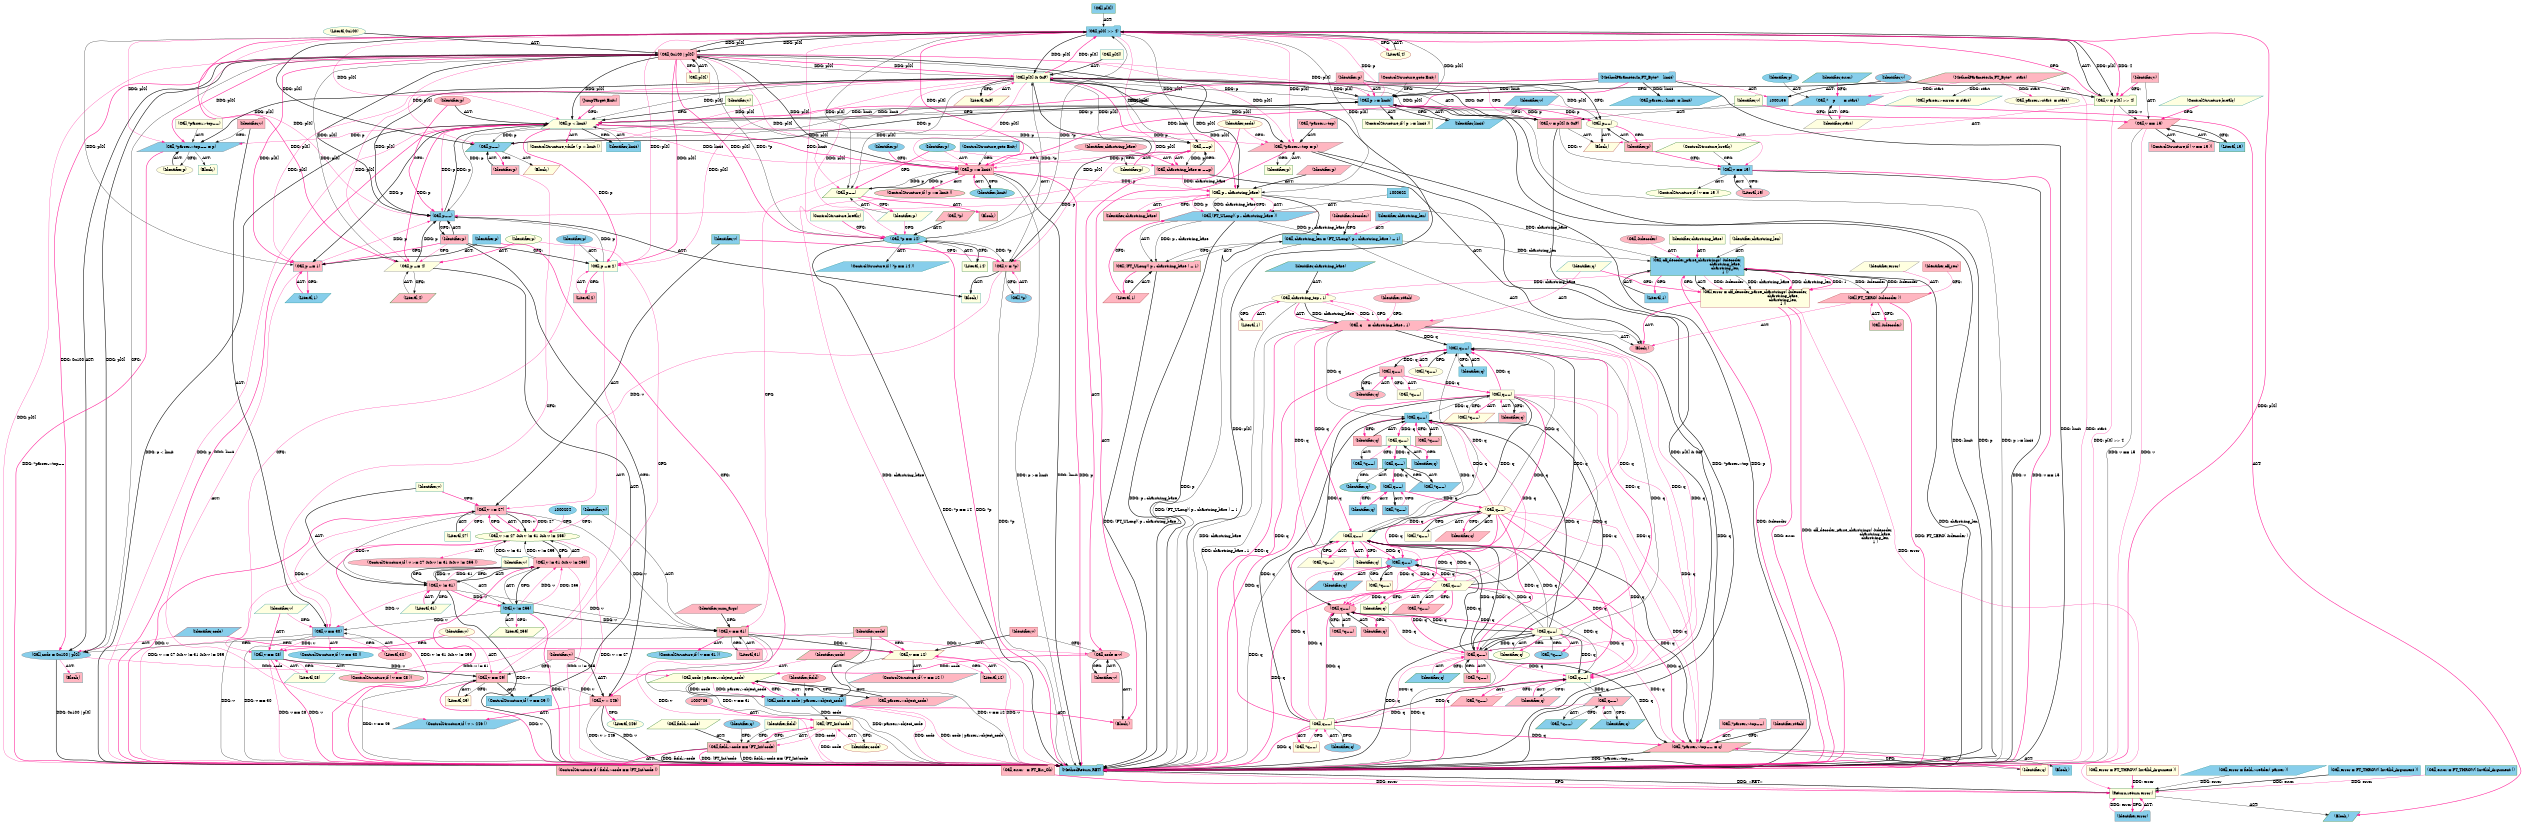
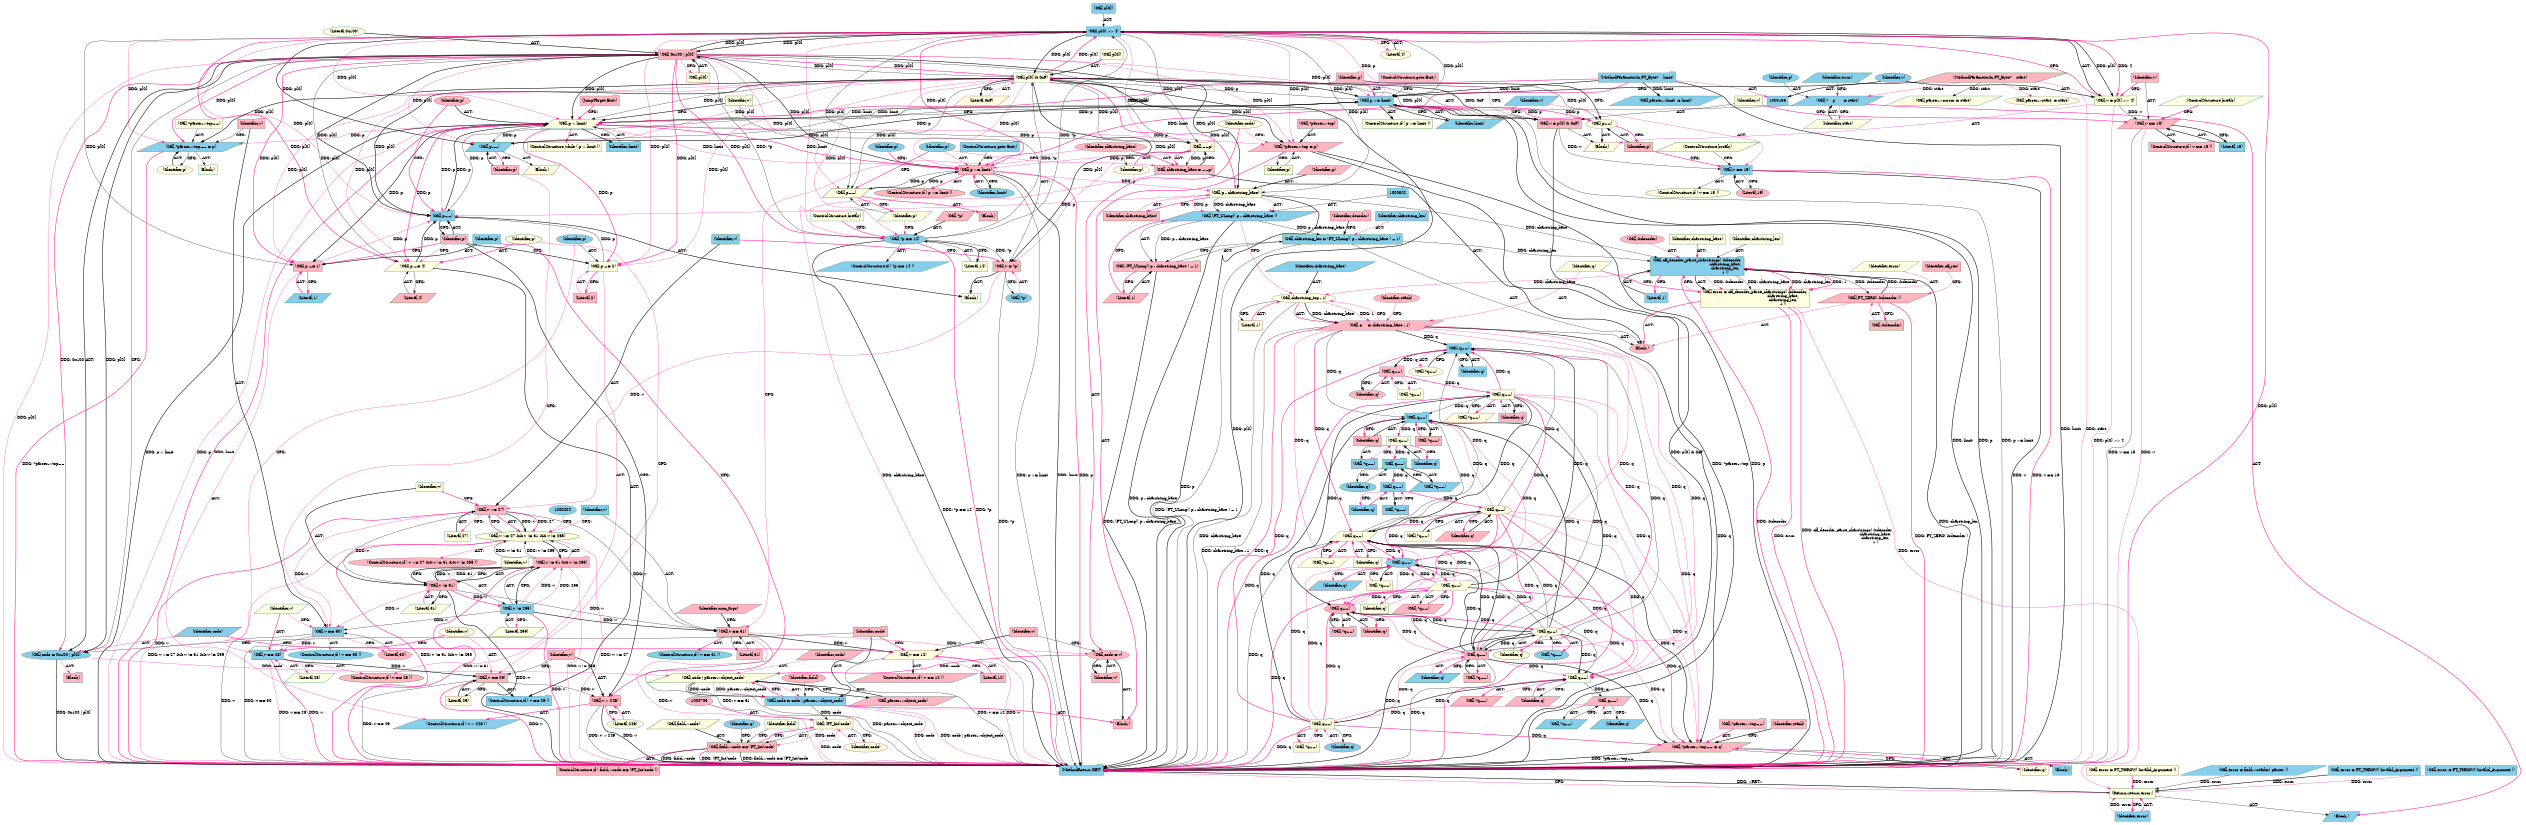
edge "(Call,charstring_base = ++p)" -> "(Call,p - charstring_base)": removed, label "DDG: charstring_base"
edge "(Call,(FT_ULong)( p - charstring_base ))" -> "(Call,p - charstring_base)": now "(Call,(FT_ULong)( p - charstring_base ))" -> "(Call,charstring_top - 1)"
node "(Literal,2)": color teal -> brown
edge "(Literal,246)" -> "(Call,v > 246)": added, label "AST:"
node "(Call,error   = FT_Err_Ok)": removed
